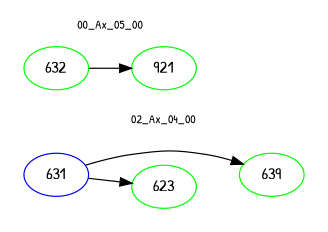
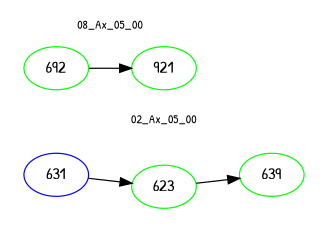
cluster "00_Ax_05_00": label "00_Ax_05_00" -> "08_Ax_05_00"
node "632": label "632" -> "692"
cluster "02_Ax_04_00": label "02_Ax_04_00" -> "02_Ax_05_00"
edge "631" -> "639": now "623" -> "639"
